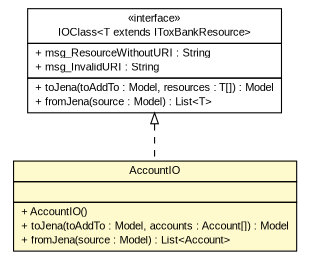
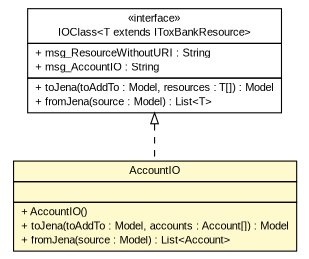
node "IOClass<T extends IToxBankResource>": text "+ msg_InvalidURI : String" -> "+ msg_AccountIO : String"
